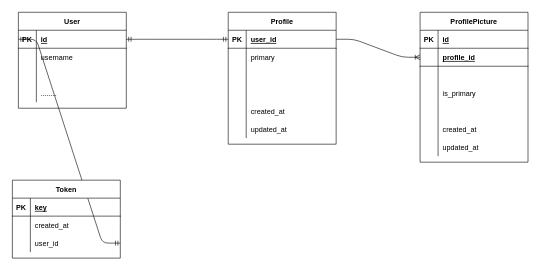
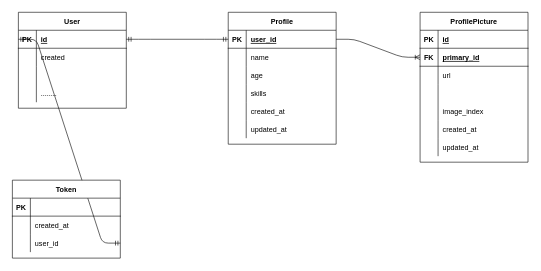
node "FK": added
node "username": label "username" -> "created"
node "primary": label "primary" -> "name"
node "profile_id": label "profile_id" -> "primary_id"
node "age": added
node "url": added
node "skills": added
node "is_primary": removed
node "image_index": added
node "key": removed
